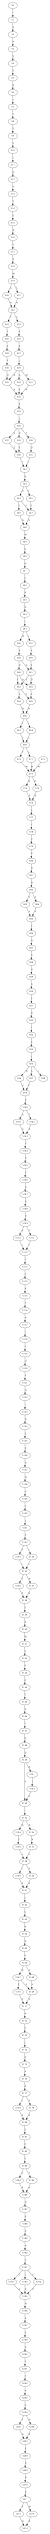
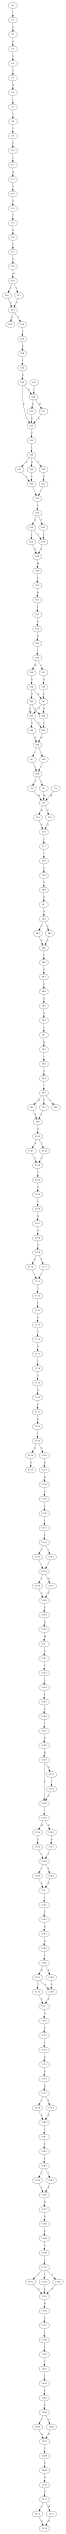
node "S25": removed
edge "S29" -> "S32": reversed
edge "S125" -> "S126": now "S123" -> "S126"
